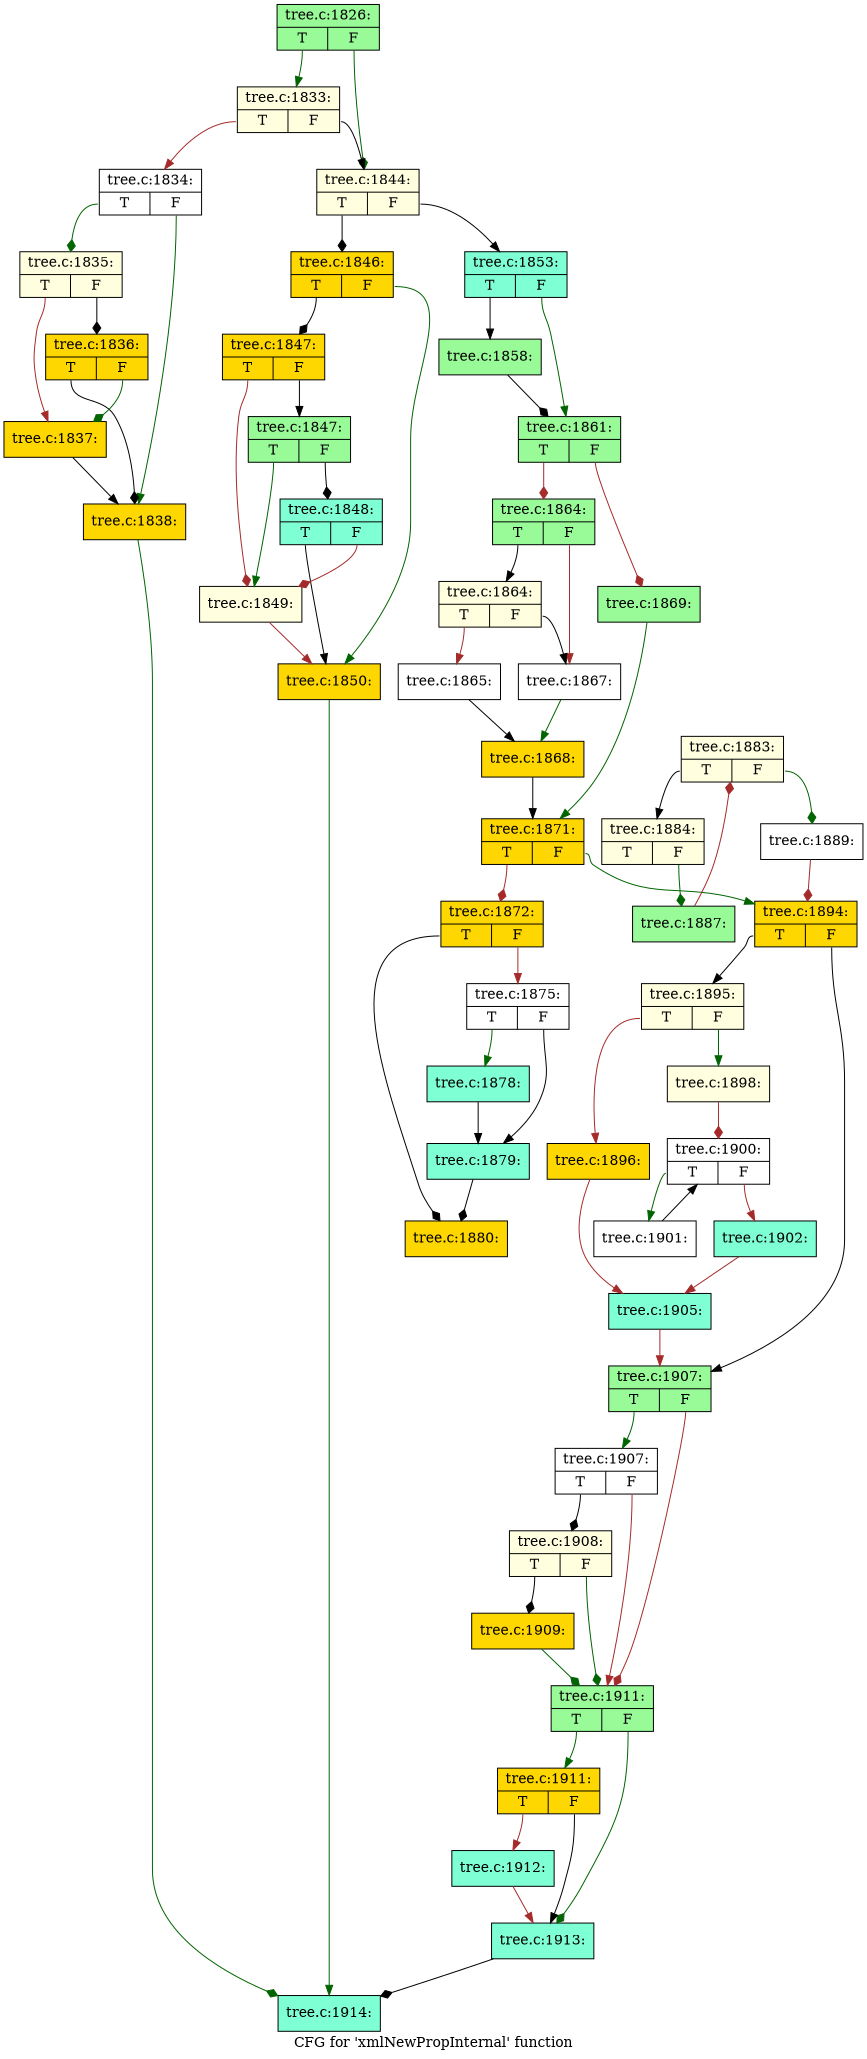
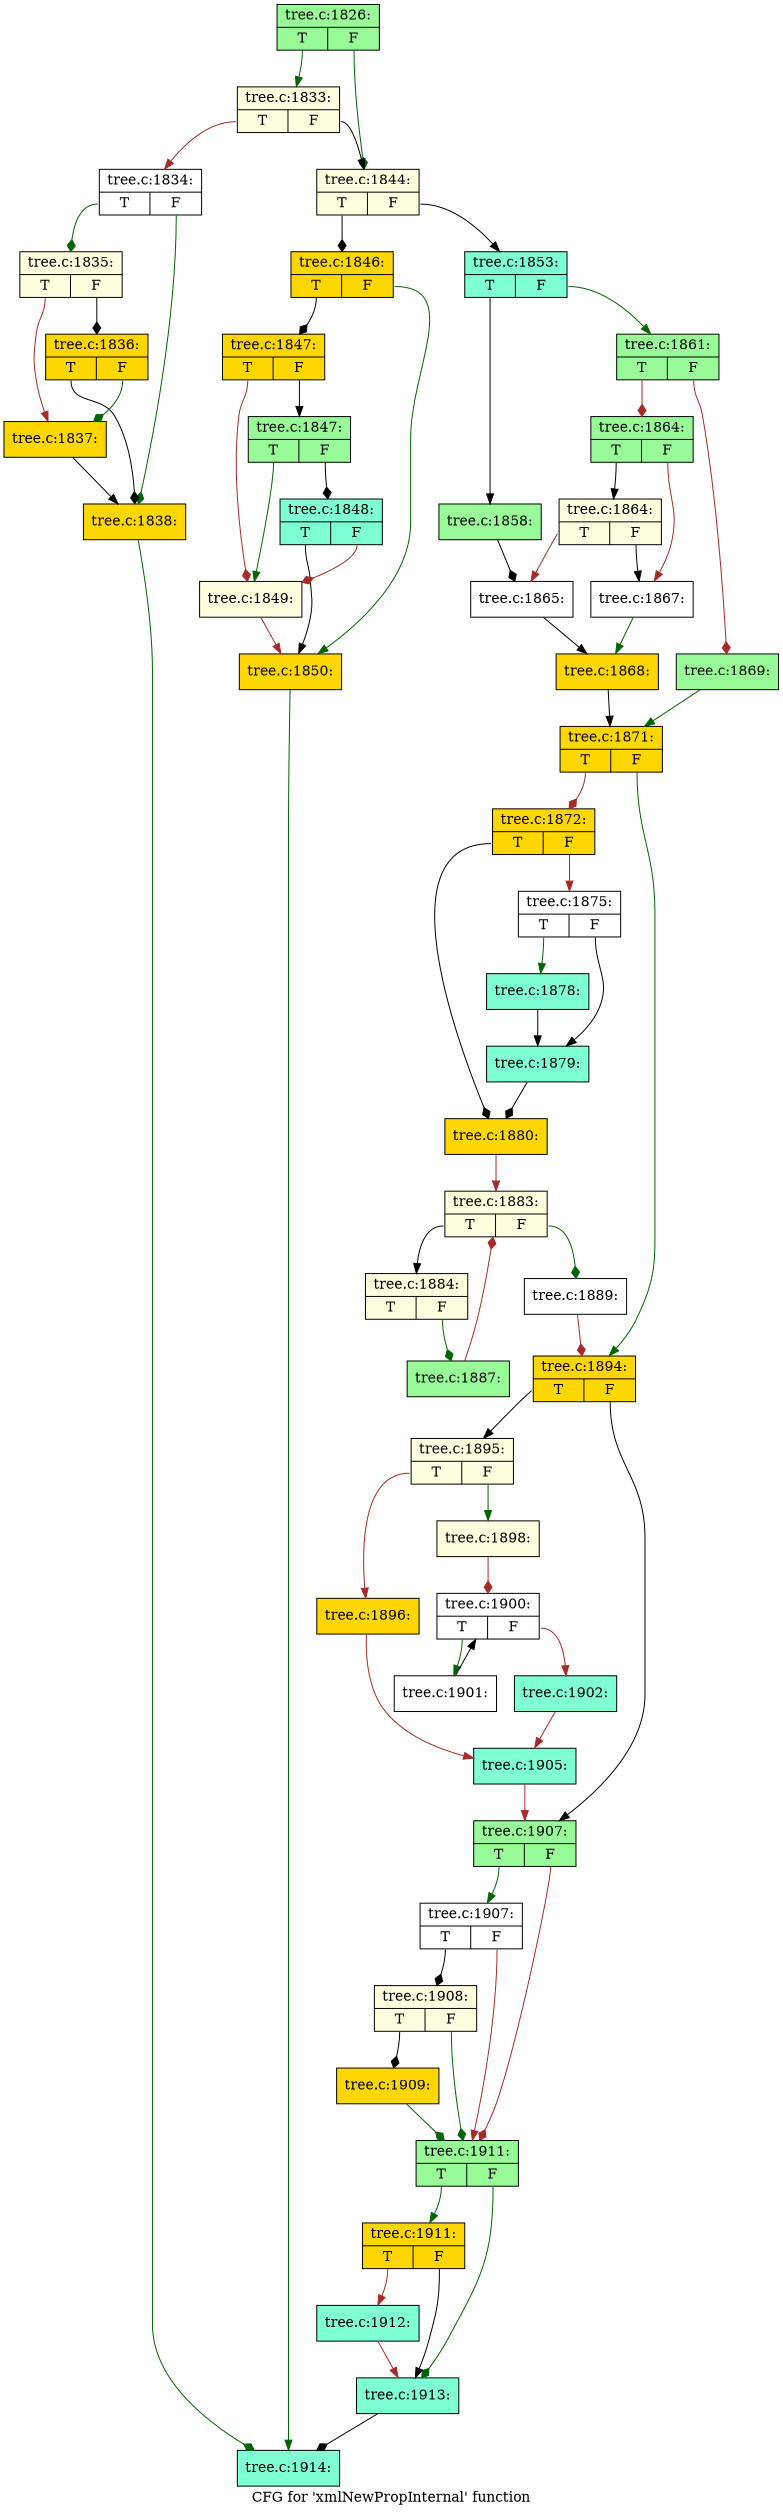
edge "tree.c:1834:" -> "tree.c:1838:": arrowhead normal -> diamond
edge "tree.c:1858:" -> "tree.c:1861:": now "tree.c:1858:" -> "tree.c:1865:"
edge "tree.c:1880:" -> "tree.c:1883:": added
